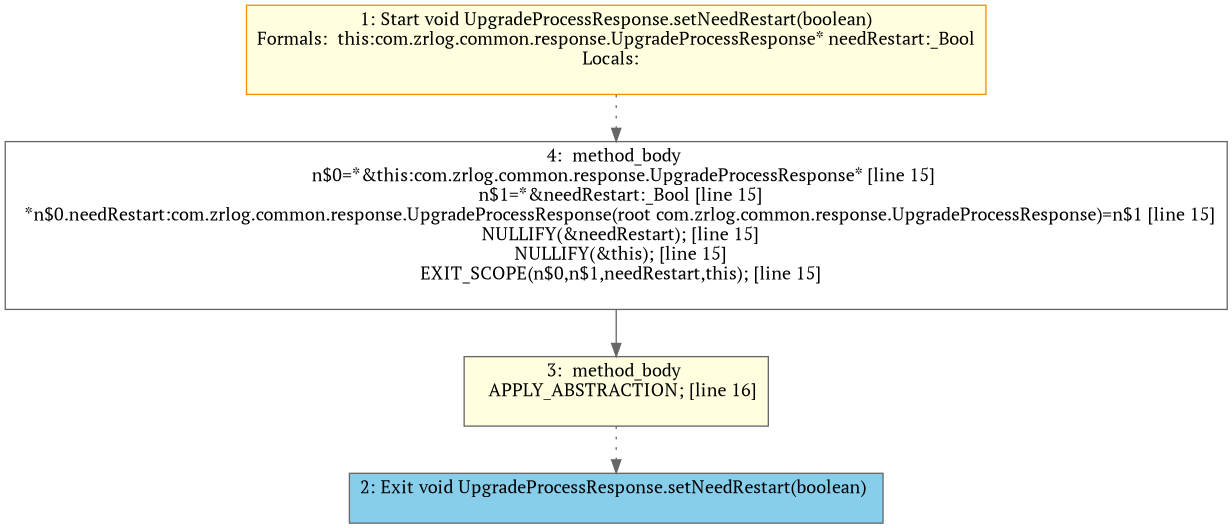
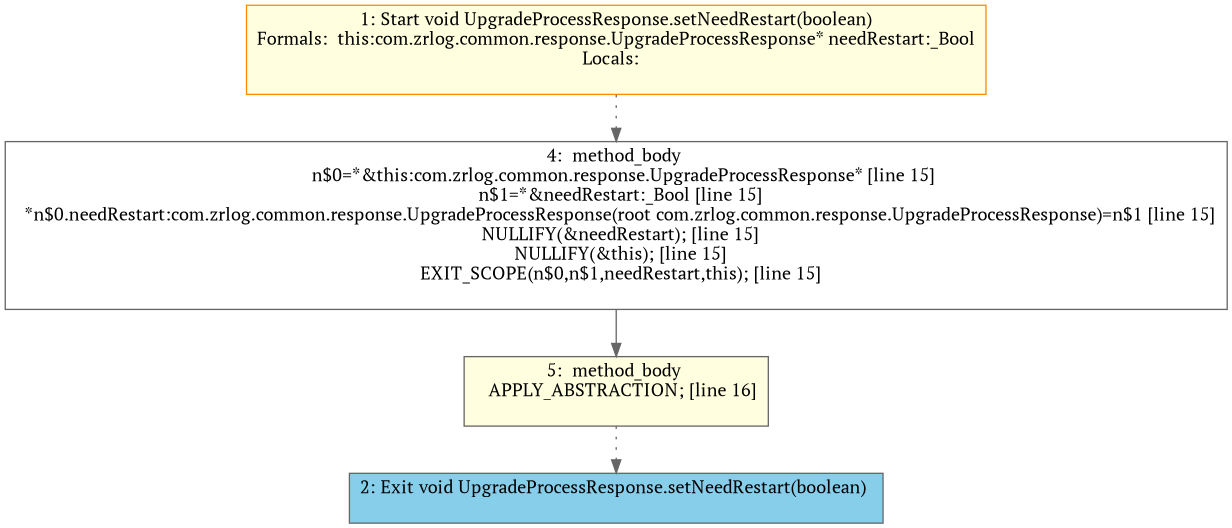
node "3:  method_body APPLY_ABSTRACTION; [line 16]": label "3:  method_body APPLY_ABSTRACTION; [line 16]" -> "5:  method_body APPLY_ABSTRACTION; [line 16]"
